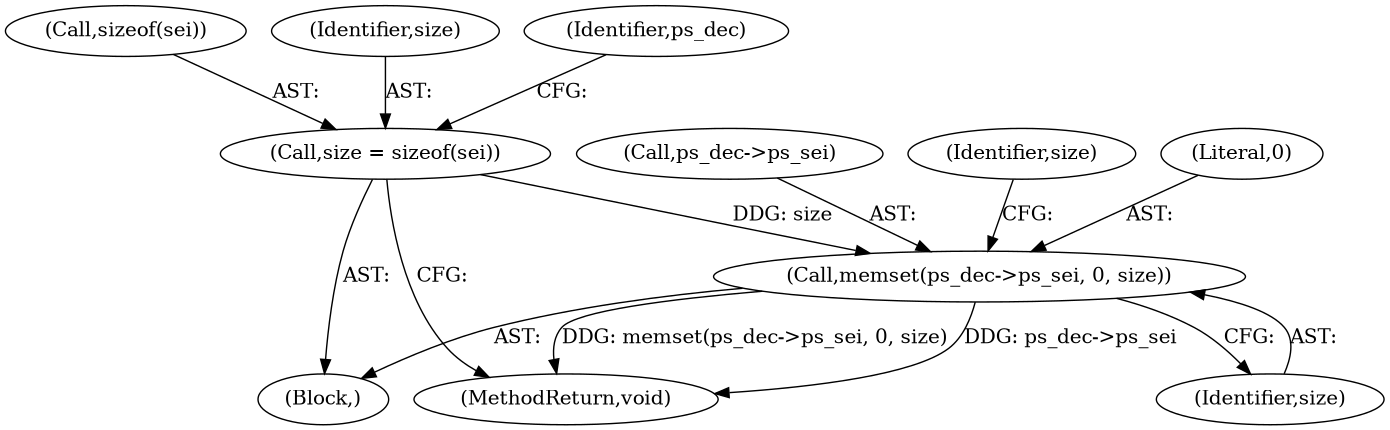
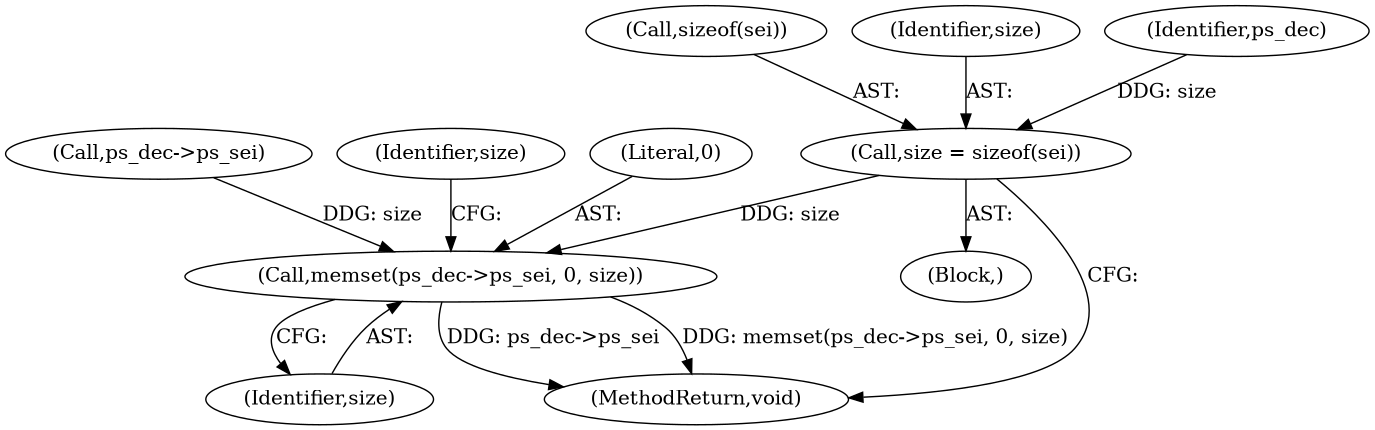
edge "(Identifier,ps_dec)" -> "(Call,size = sizeof(sei))": label "CFG: " -> "DDG: size"
edge "(Call,ps_dec->ps_sei)" -> "(Call,memset(ps_dec->ps_sei, 0, size))": label "AST: " -> "DDG: size"
edge "(Call,memset(ps_dec->ps_sei, 0, size))" -> "(Block,)": removed, label "AST:"
